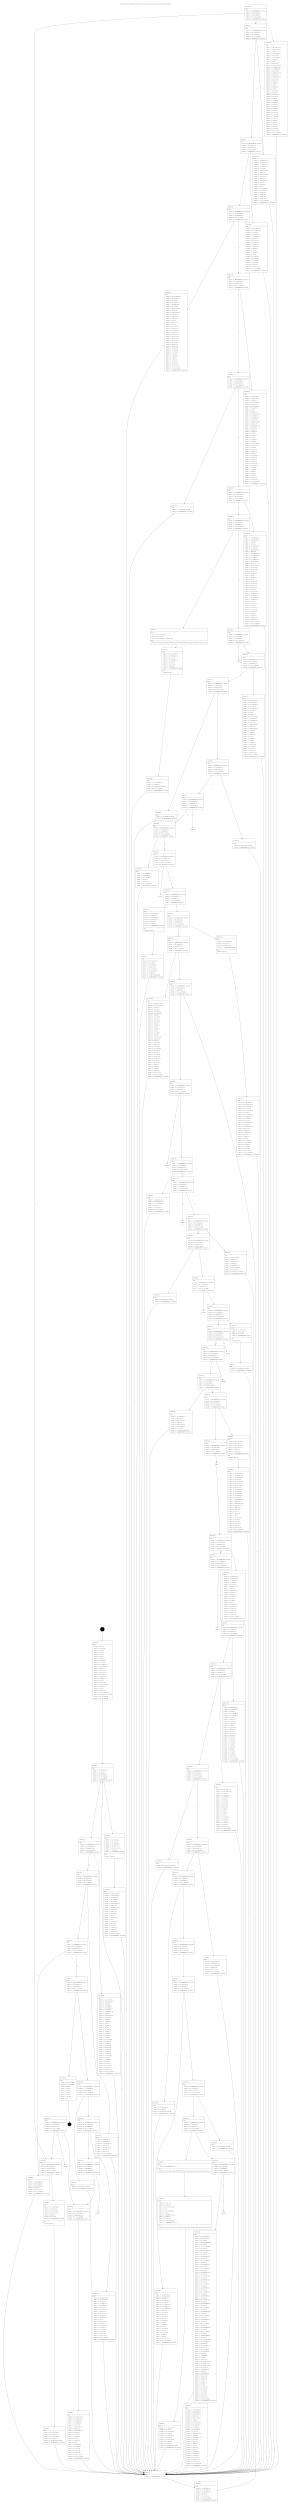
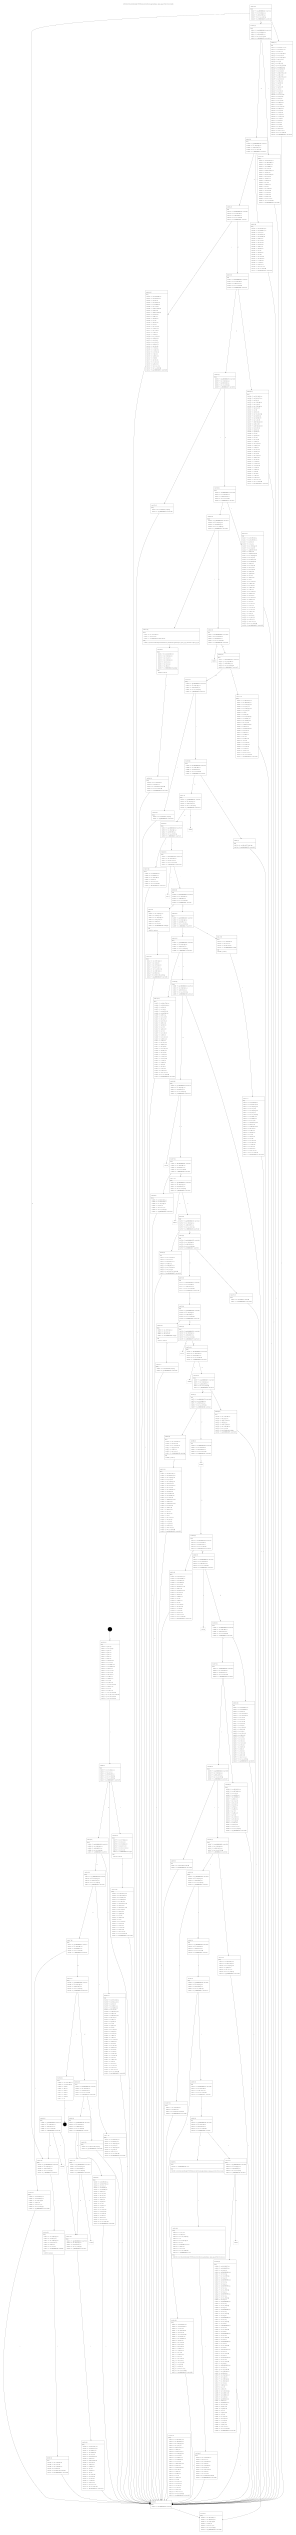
node "0x4027d6": removed
node "0x401cb7 [15]": removed
